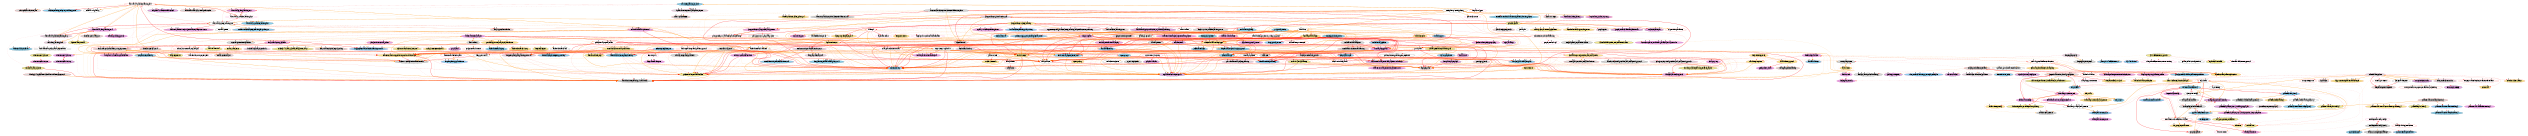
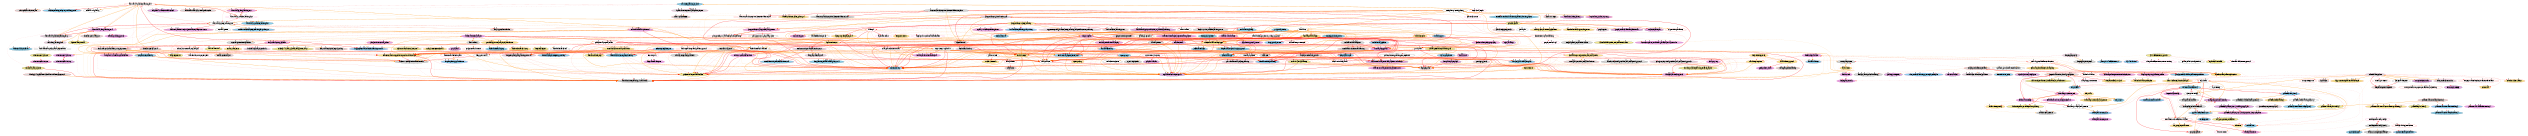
node "binga/cloud-gpus": label "binga/cloud-gpus" -> "binga/cloud-length"
node "davecom/ClassicComputerScienceProblemsInJava": added
node "yizhen20133868/MIT-Linear-Algebra-Notes": removed
node "TimDettmers/columbia_learning": label "TimDettmers/columbia_learning" -> "TimDettmers/sparse_learning"
node "facebookresearch/anli": label "facebookresearch/anli" -> "facebookresearch/eth"
node "verivital/nnv": fillcolor khaki -> skyblue
